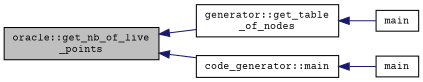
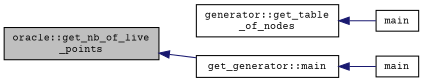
edge "generator::get_table _of_nodes" -> "oracle::get_nb_of_live _points": removed
node "code_generator::main": label "code_generator::main" -> "get_generator::main"
